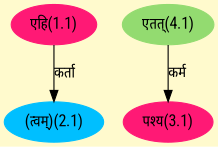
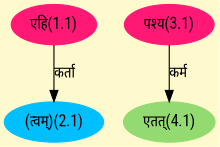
edge "एतत्(4.1)" -> "पश्य(3.1)": reversed
